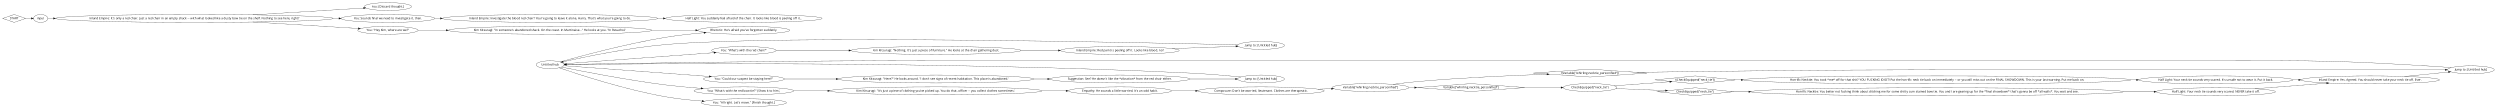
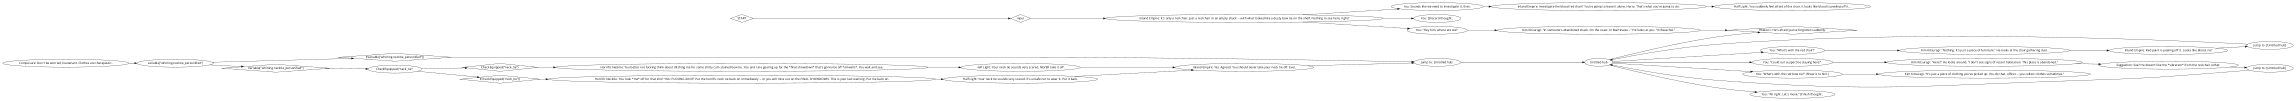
node "input": shape ellipse -> diamond
node "You: Sounds final we need to investigate it, then.": label "You: Sounds final we need to investigate it, then." -> "You: Sounds like we need to investigate it, then."
node "Rhetoric: He's afraid you've forgotten suddenly.": shape ellipse -> diamond
node "Empathy: He sounds a little worried. It's an odd habit.": removed
